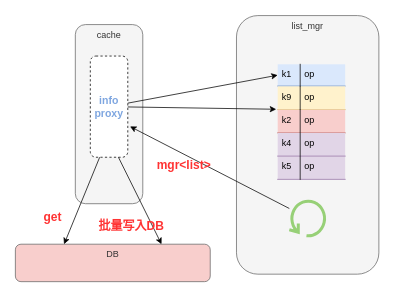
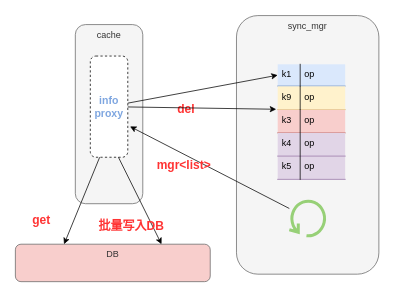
node "list_mgr": label "list_mgr" -> "sync_mgr"
node "del": added
node "k2": label "k2" -> "k3"
node "get": moved (53, 216) -> (42, 220)
